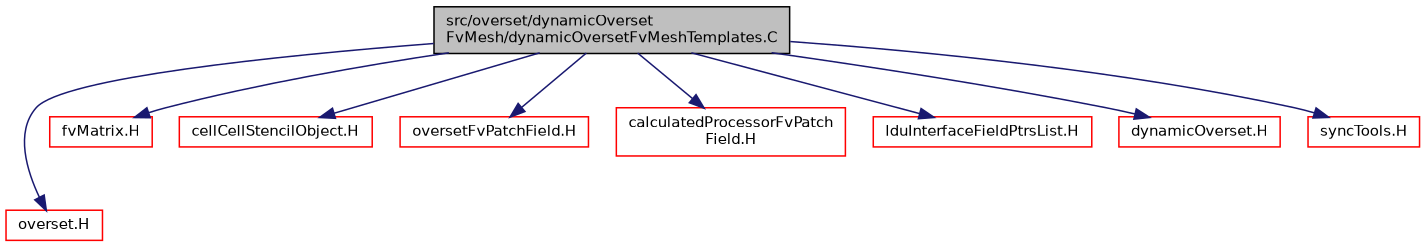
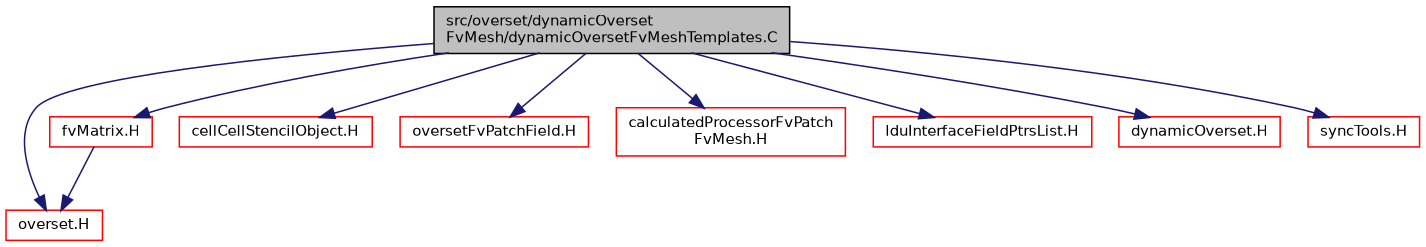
node "calculatedProcessorFvPatch Field.H": label "calculatedProcessorFvPatch Field.H" -> "calculatedProcessorFvPatch FvMesh.H"
edge "fvMatrix.H" -> "overset.H": added
